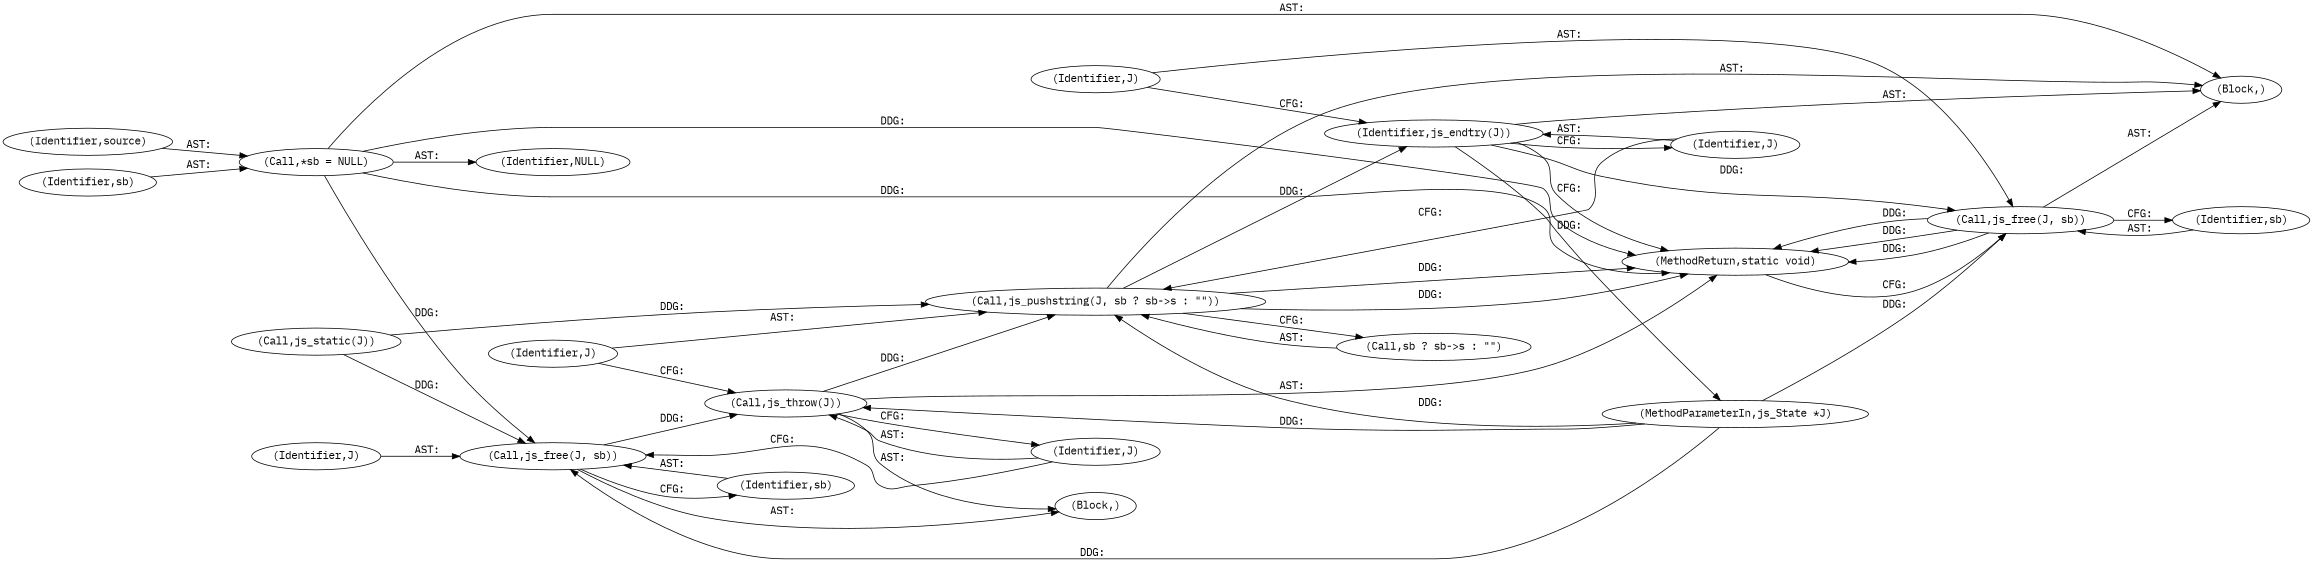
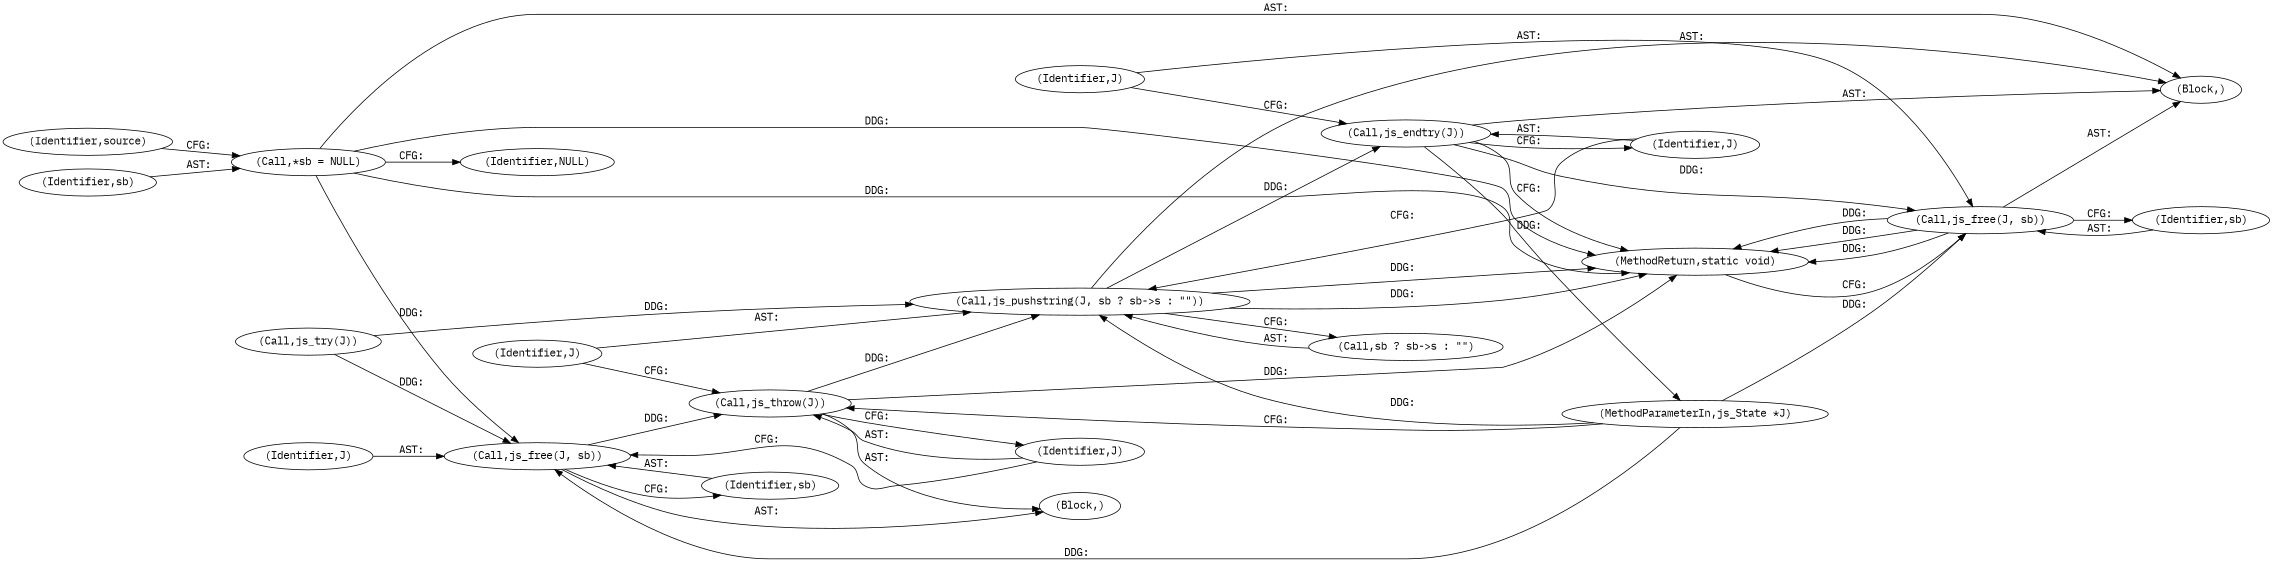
node "(Identifier,js_endtry(J))": label "(Identifier,js_endtry(J))" -> "(Call,js_endtry(J))"
edge "(Identifier,source)" -> "(Call,*sb = NULL)": label "AST: " -> "CFG: "
edge "(Call,*sb = NULL)" -> "(Identifier,NULL)": label "AST: " -> "CFG: "
node "(Call,js_static(J))": label "(Call,js_static(J))" -> "(Call,js_try(J))"
edge "(Call,js_throw(J))" -> "(MethodReturn,static void)": label "AST: " -> "DDG: "
edge "(MethodParameterIn,js_State *J)" -> "(Call,js_throw(J))": label "DDG: " -> "CFG: "
